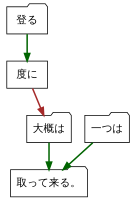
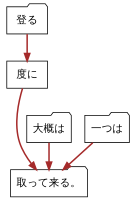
edge "登る" -> "度に": color darkgreen -> brown
edge "度に" -> "大概は": now "度に" -> "取って来る。"
edge "大概は" -> "取って来る。": color darkgreen -> brown
edge "一つは" -> "取って来る。": color darkgreen -> brown
